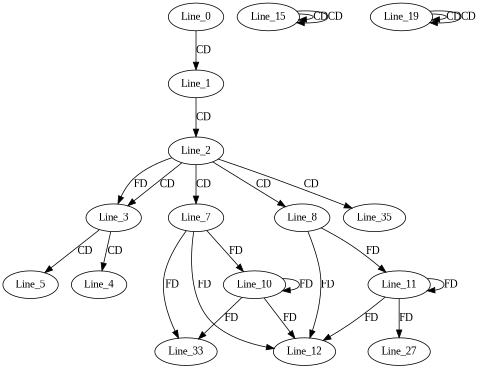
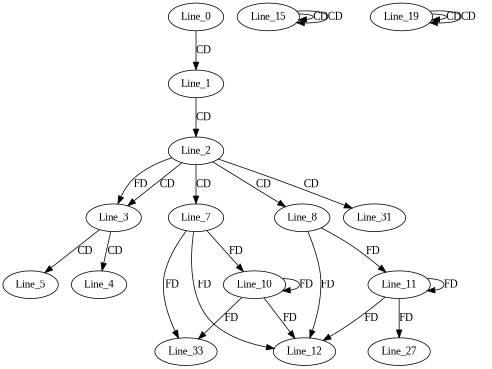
node "Line_35": label "Line_35" -> "Line_31"
